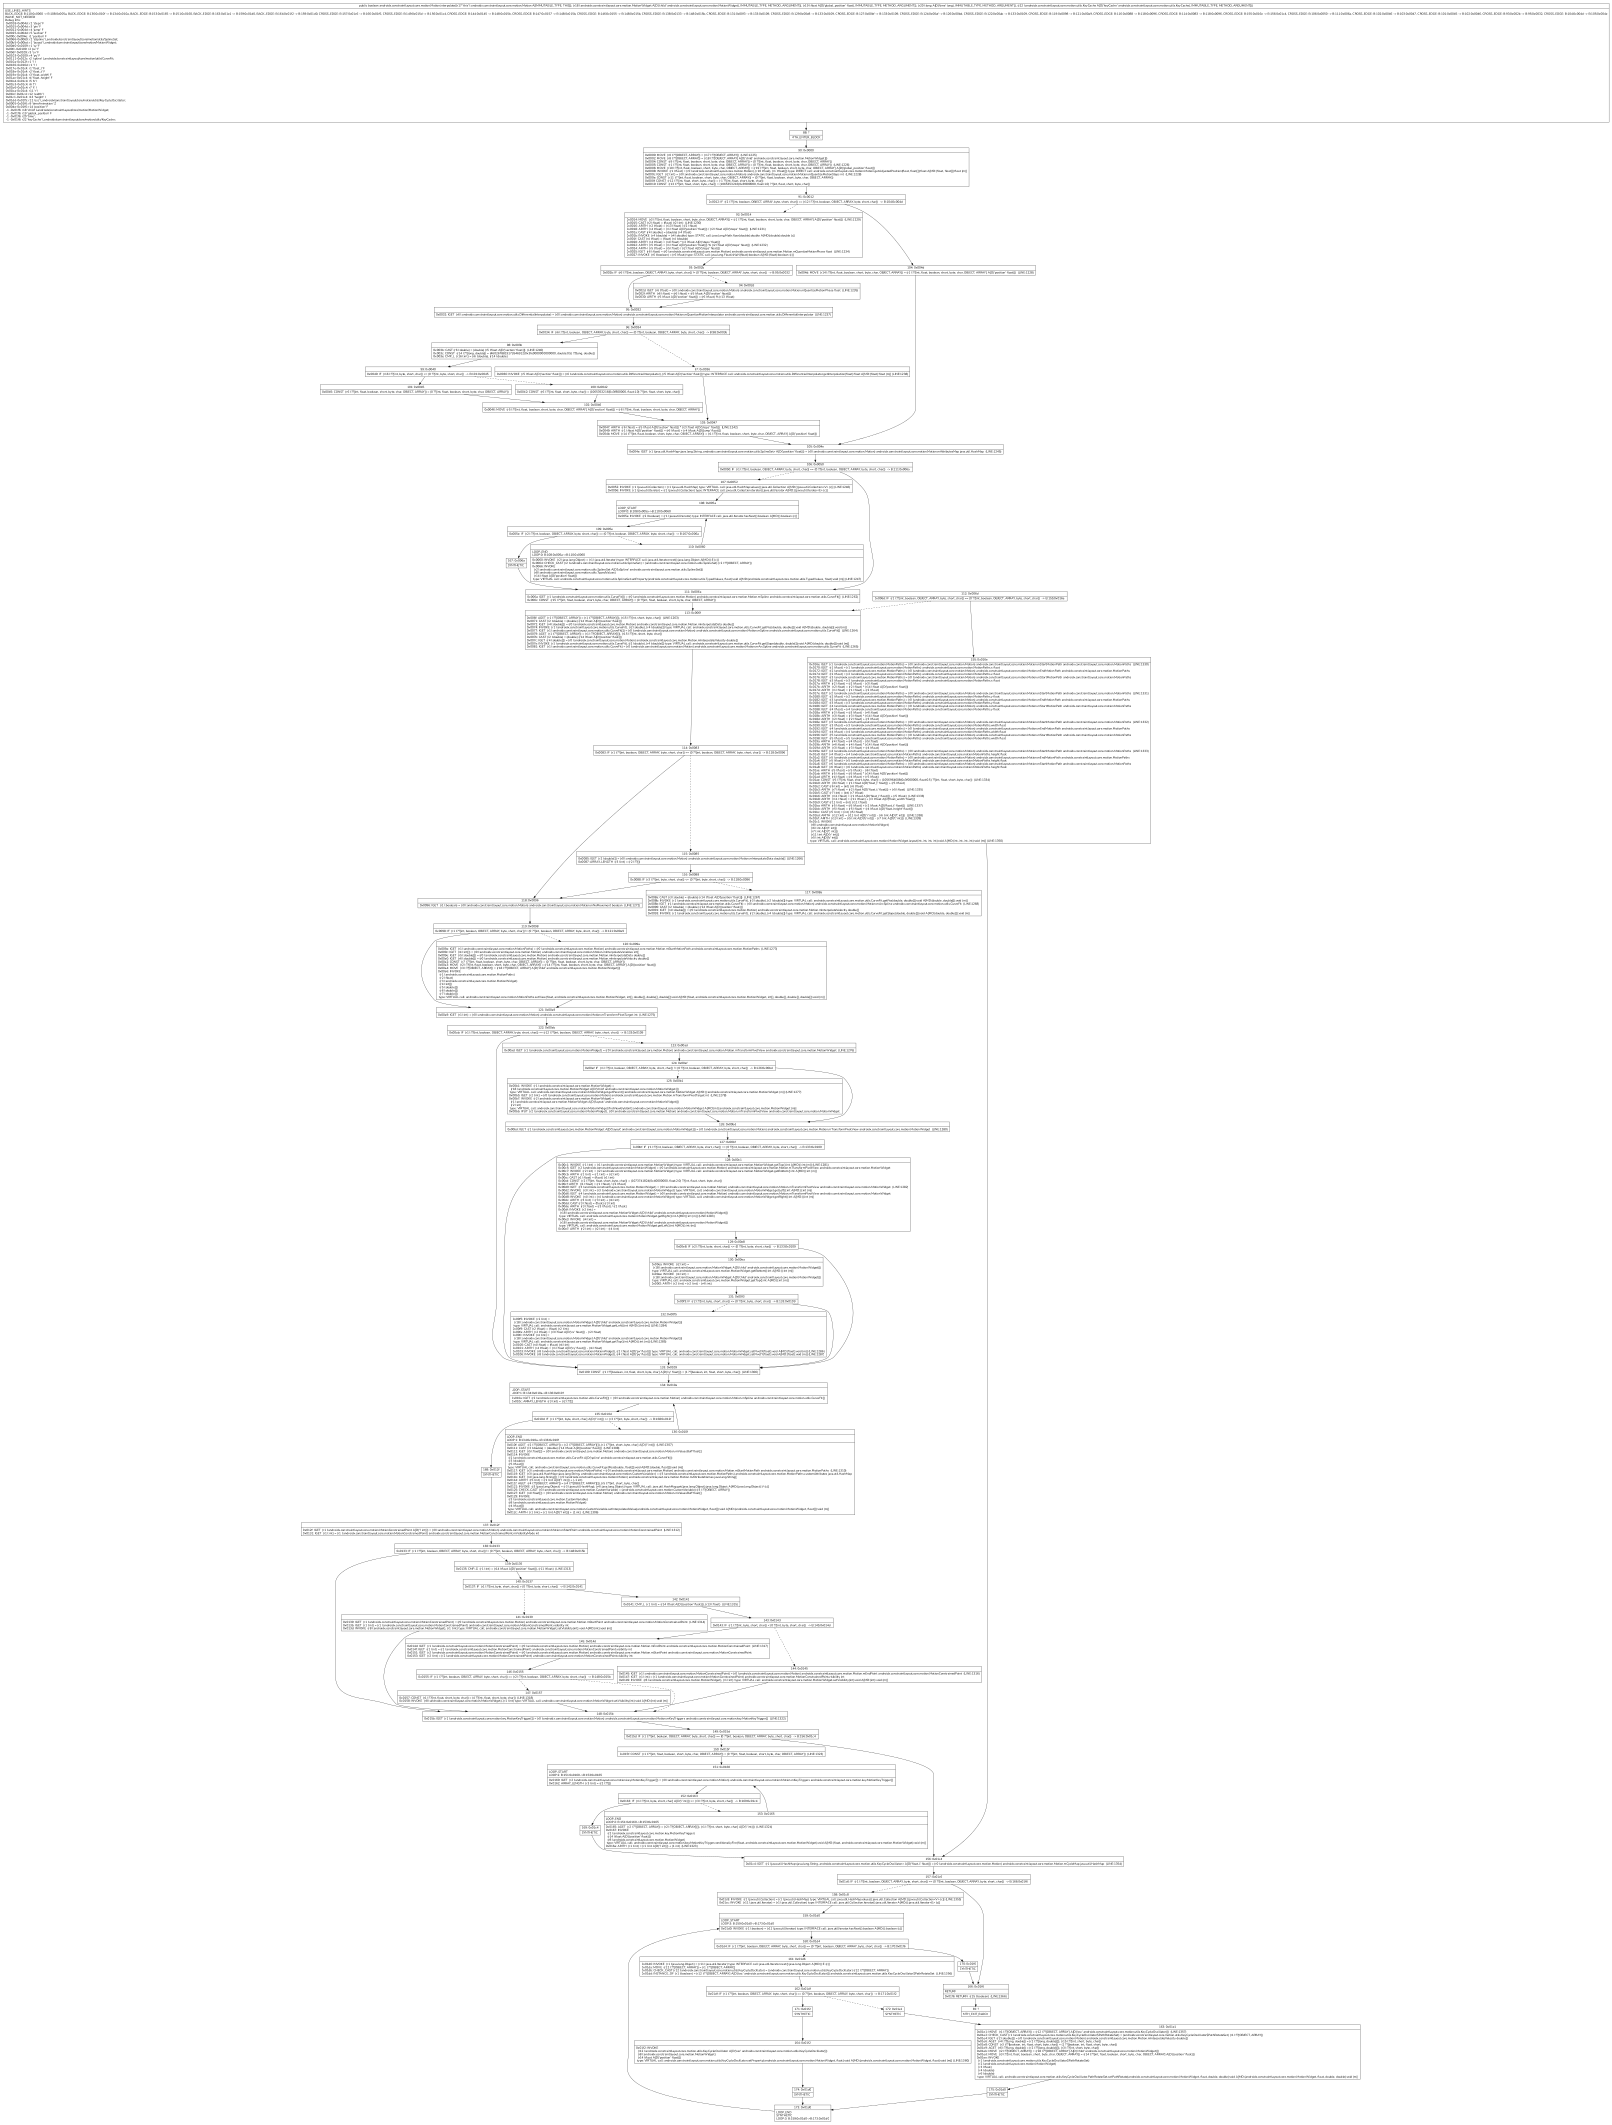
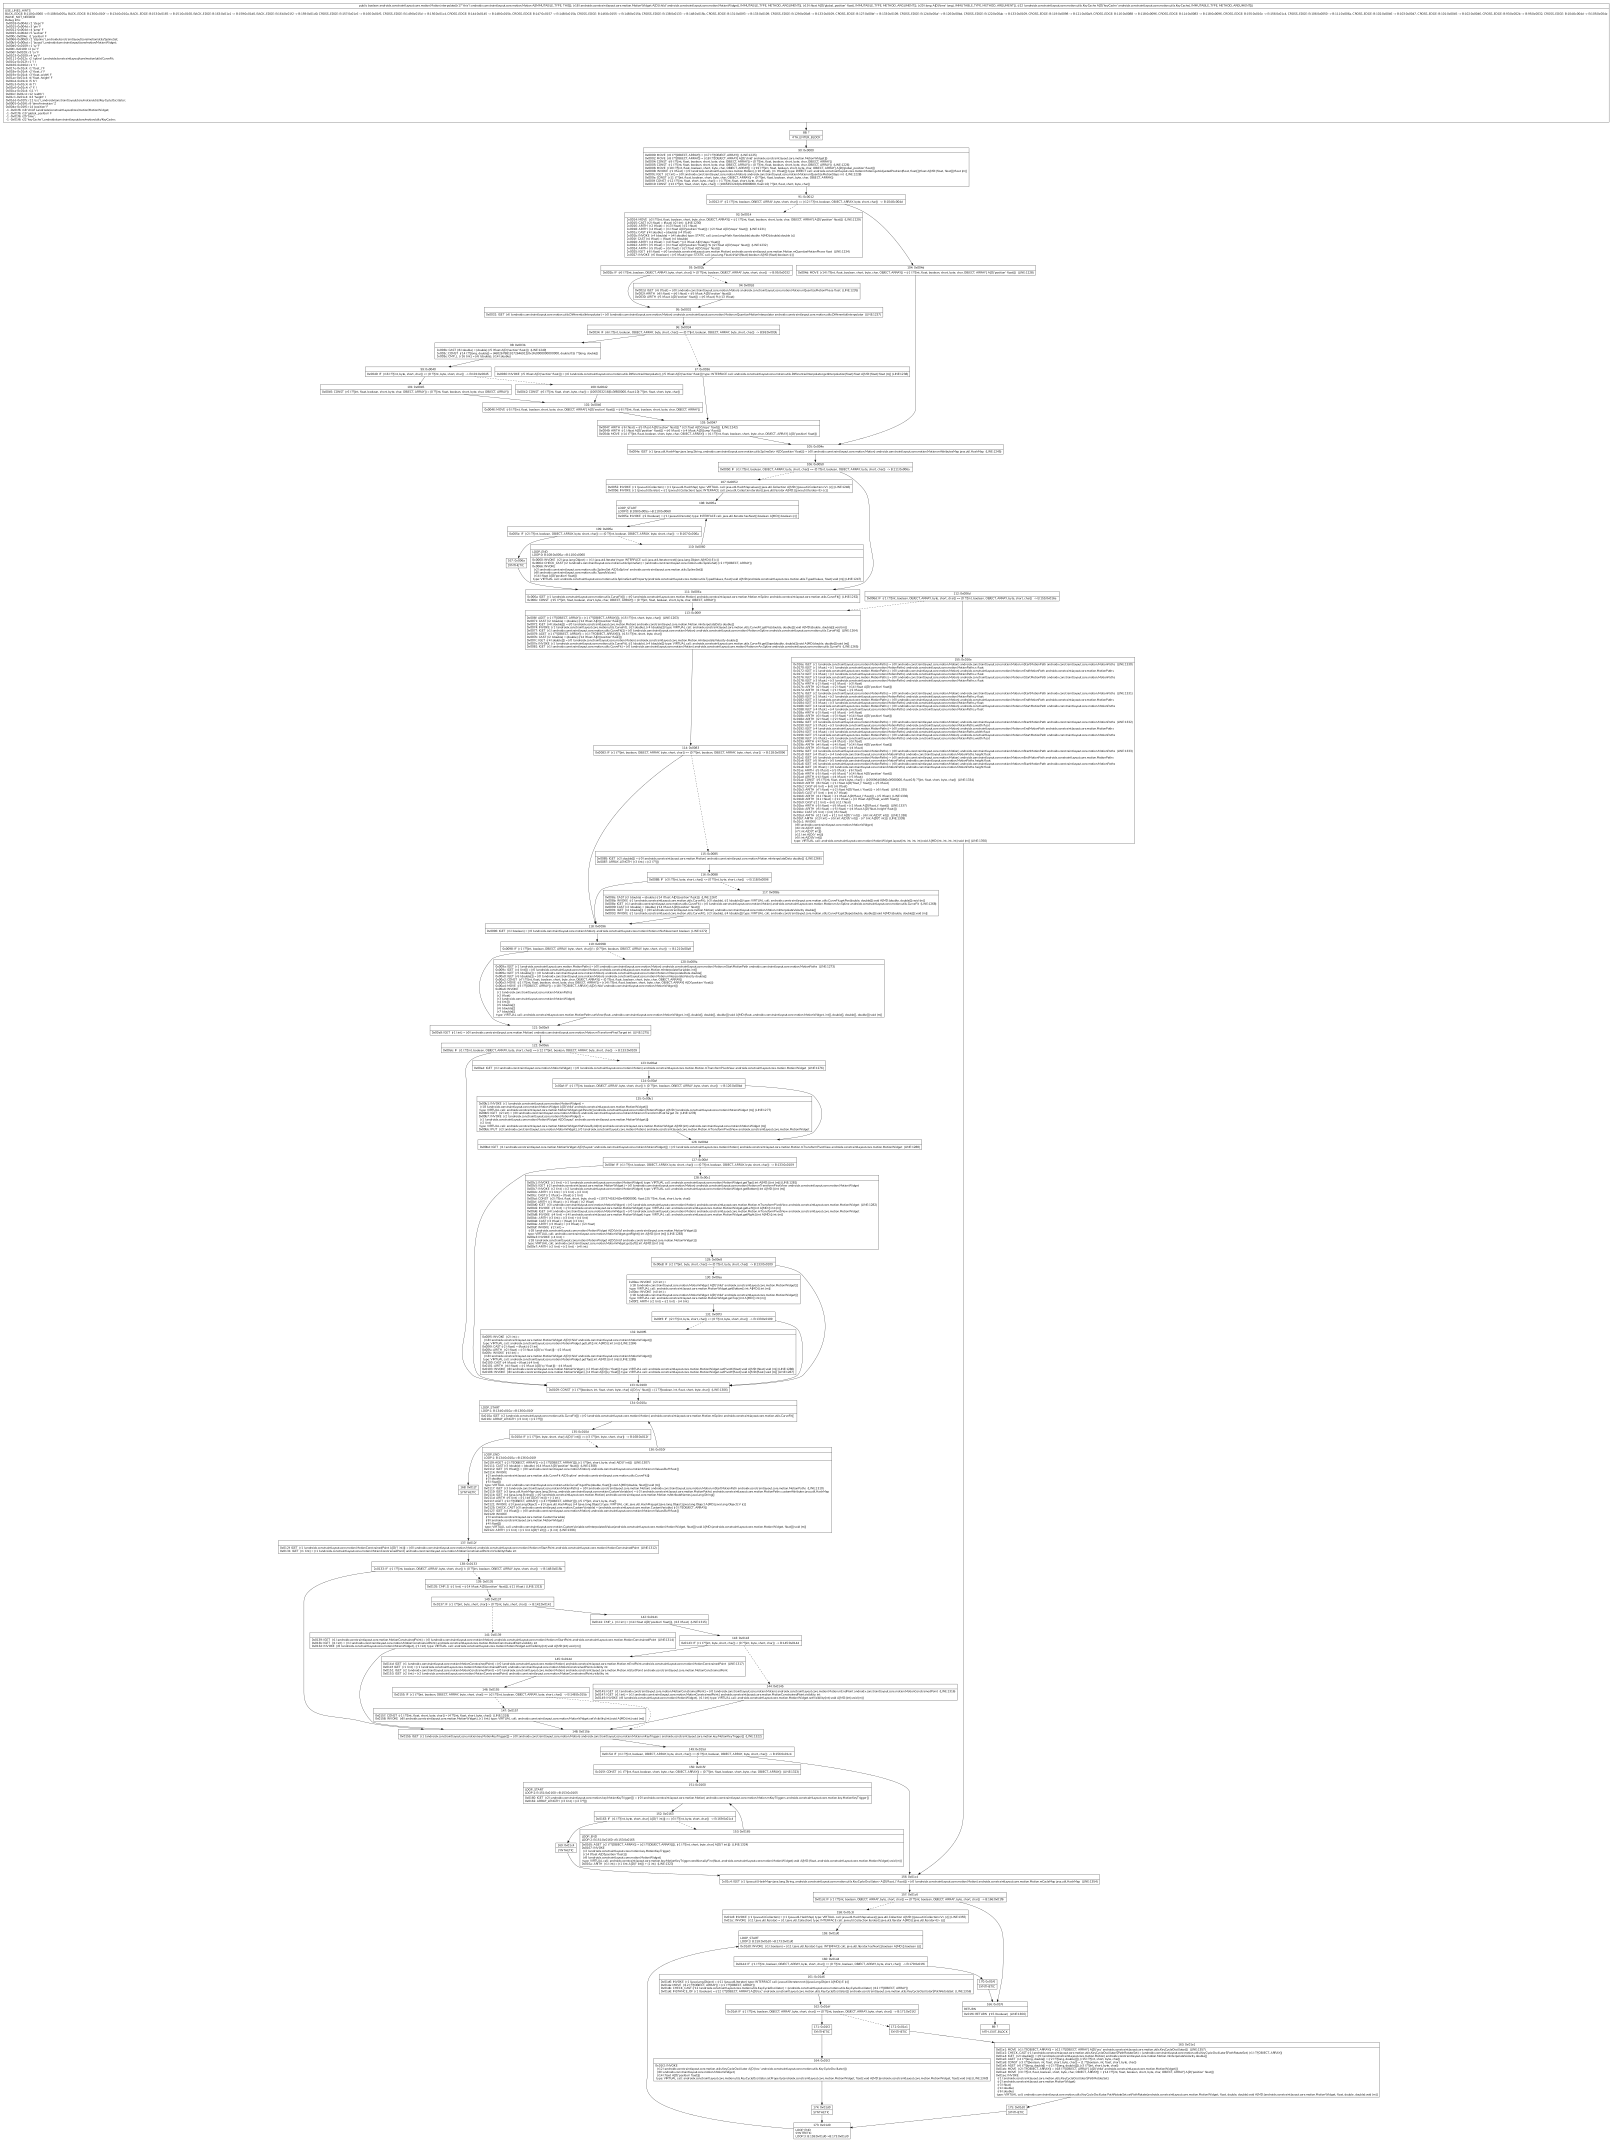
edge "117: 0x008a" -> "118: 0x0096": added
